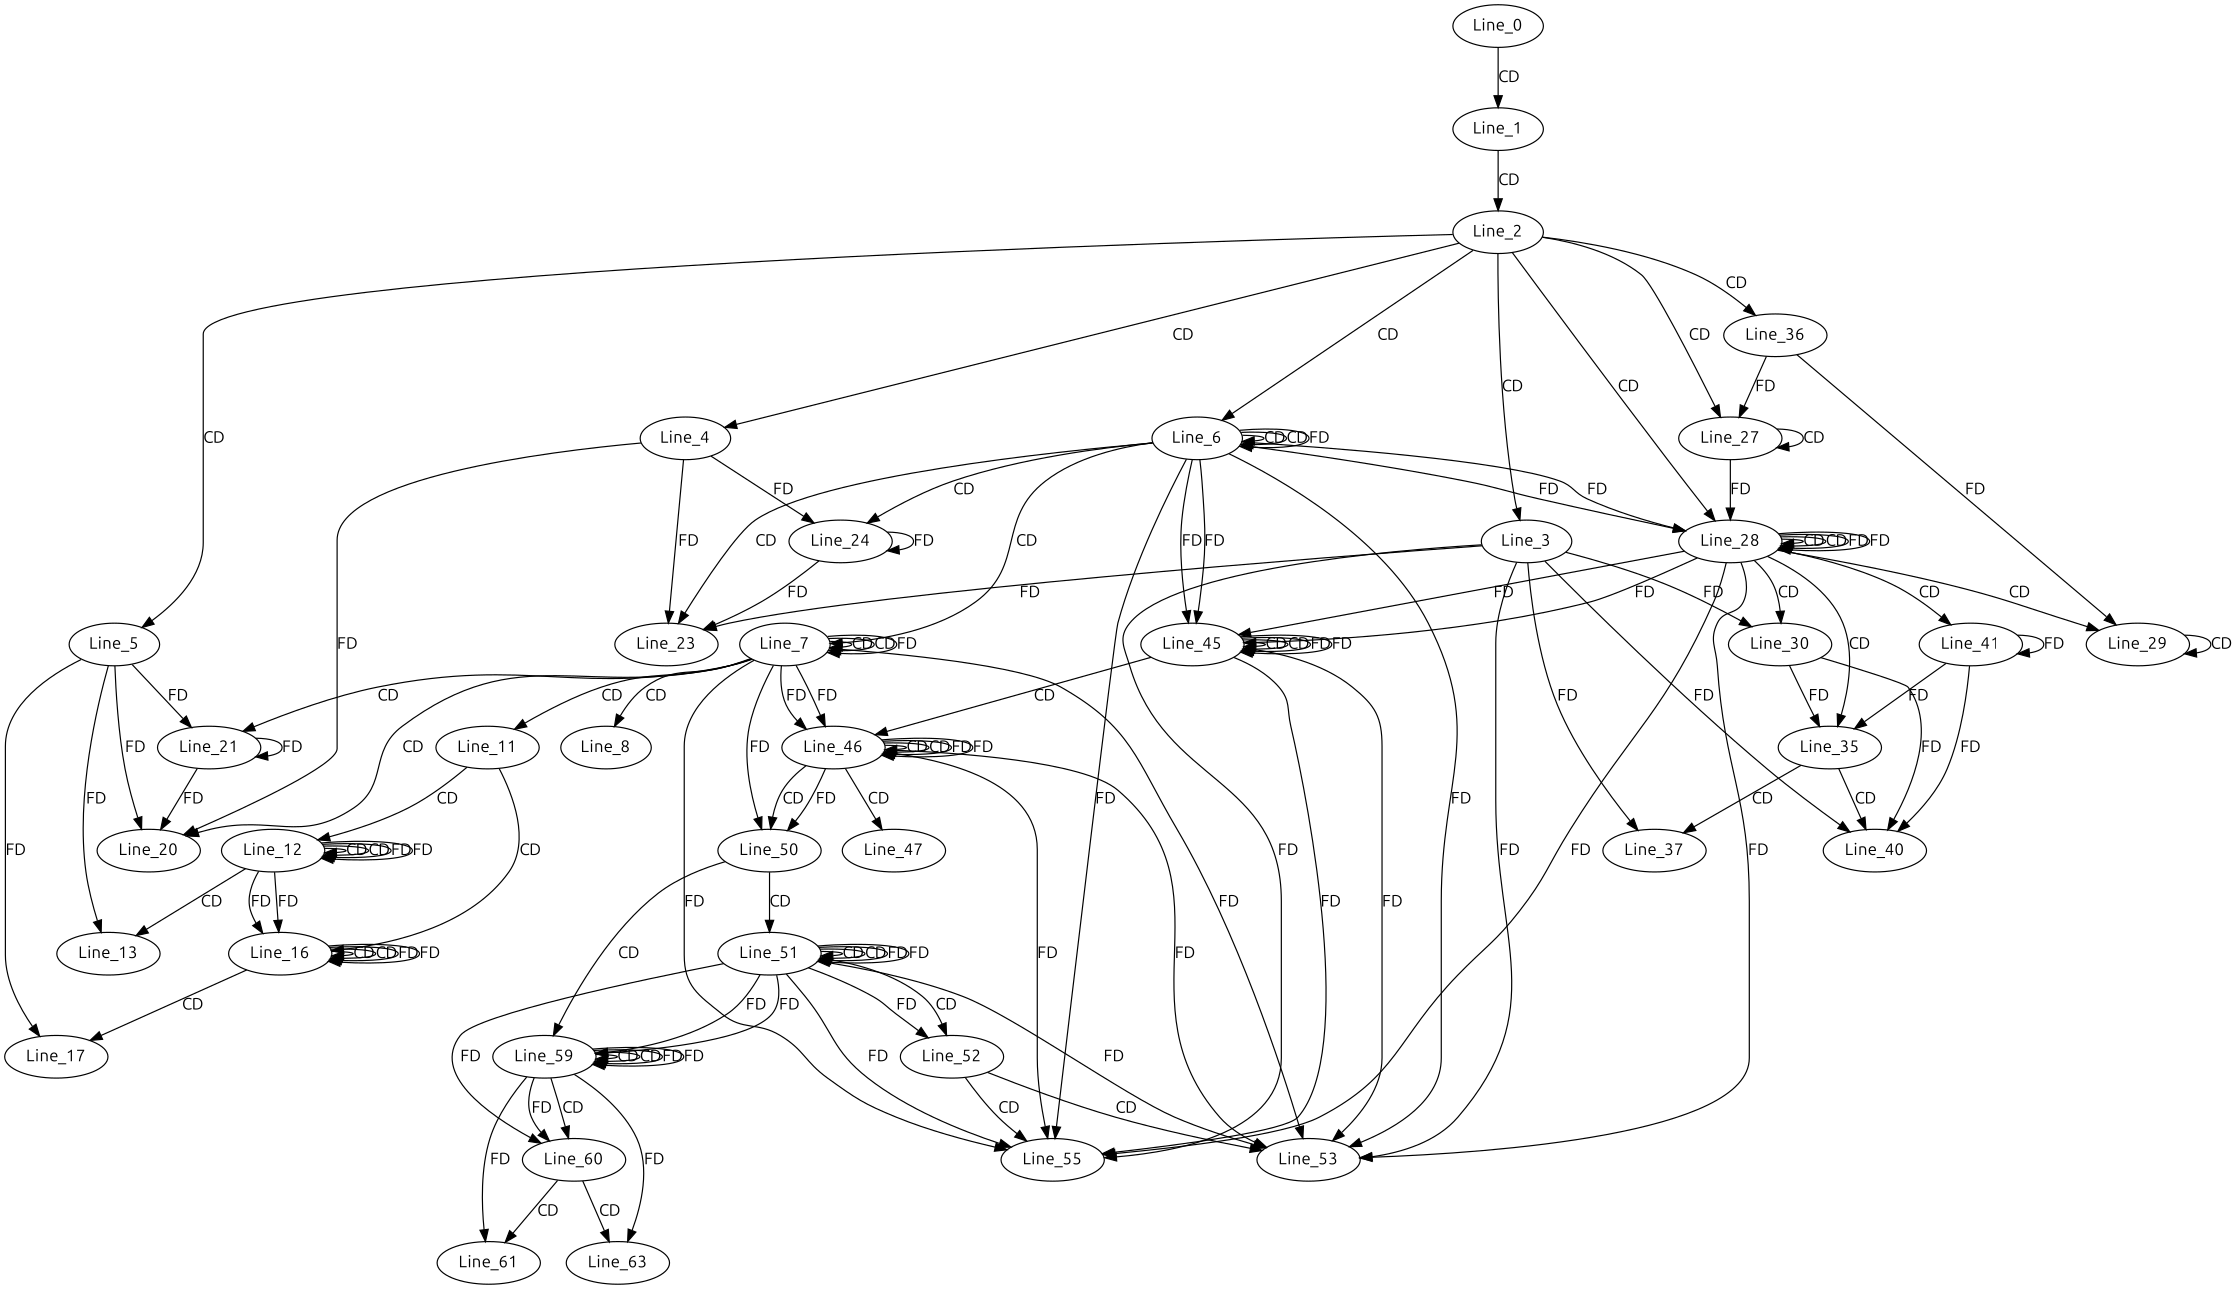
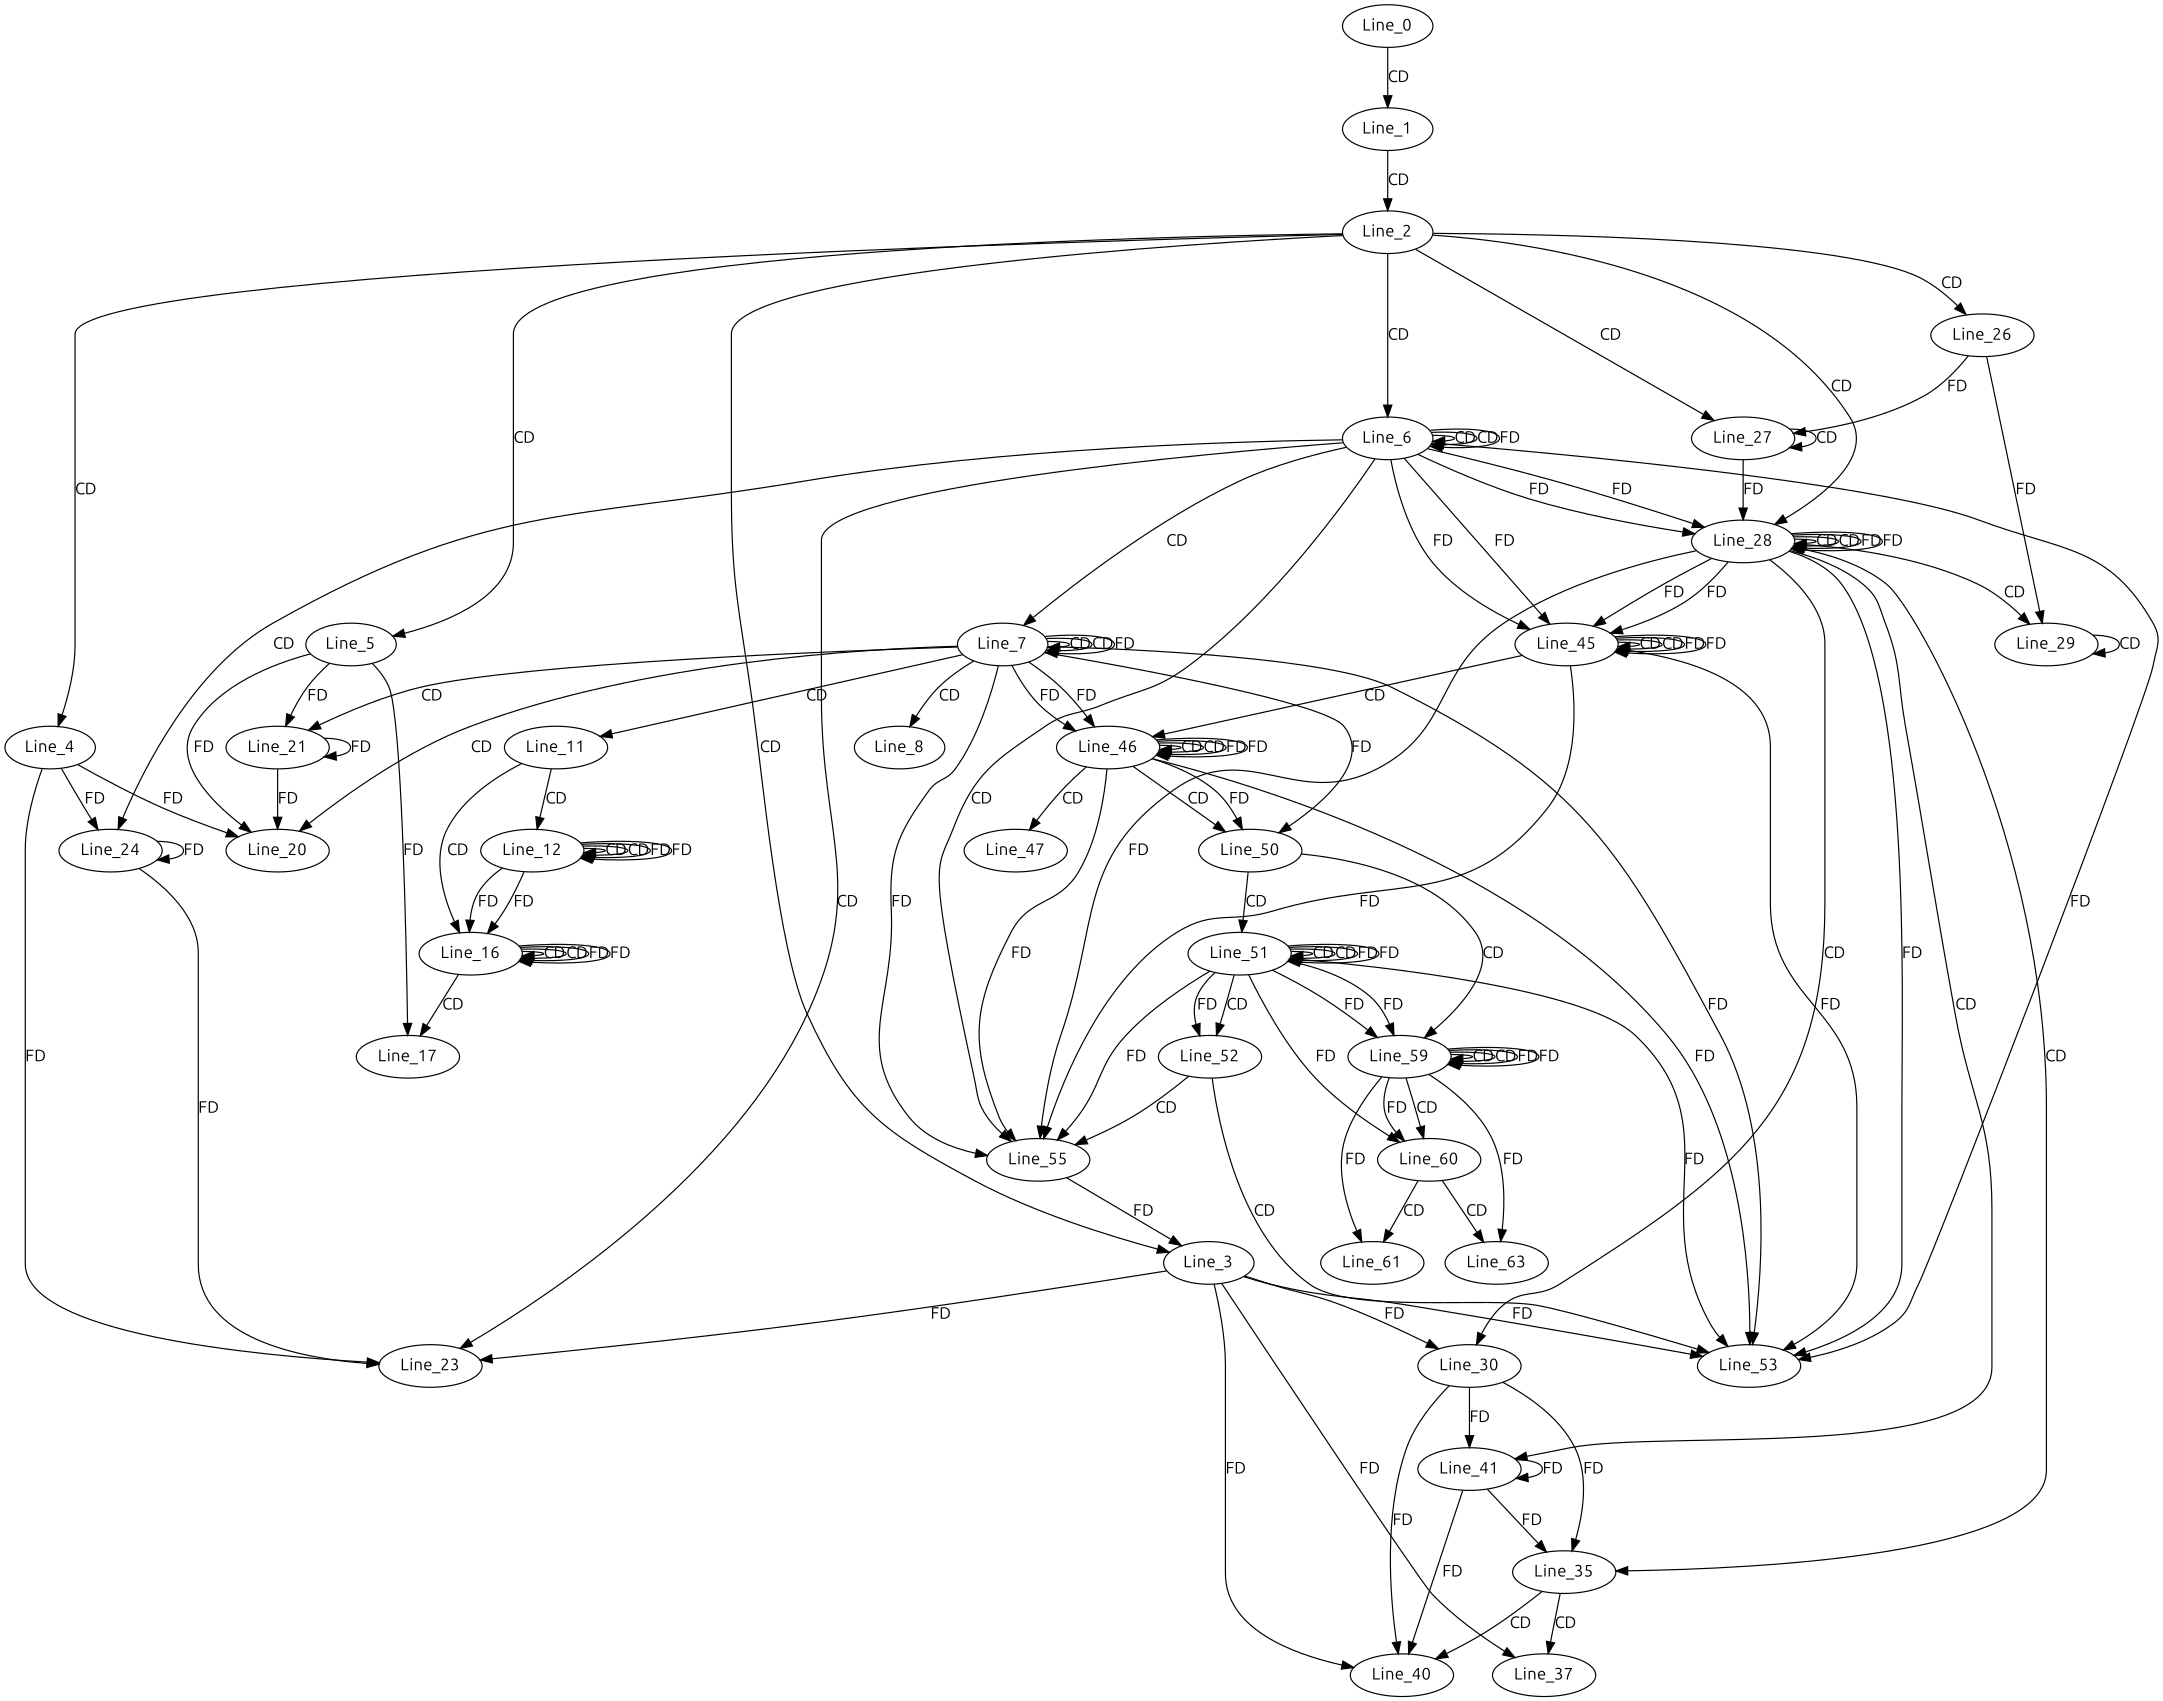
node "Line_36": label "Line_36" -> "Line_26"
edge "Line_3" -> "Line_55": reversed
edge "Line_6" -> "Line_55": label "FD" -> "CD"
node "Line_13": removed
edge "Line_30" -> "Line_41": added, label "FD"
